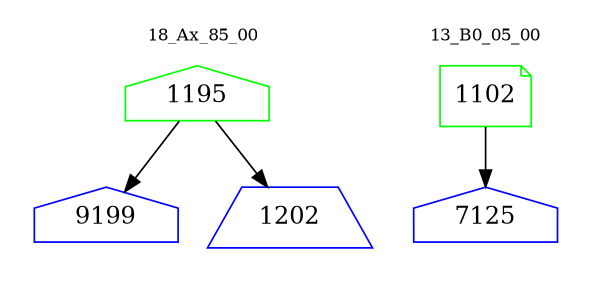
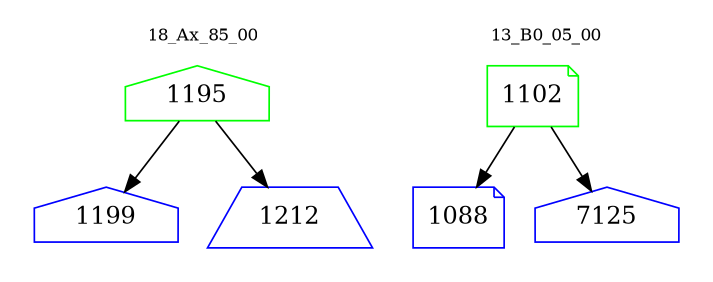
node "9199": label "9199" -> "1199"
node "1202": label "1202" -> "1212"
node "1088": added
